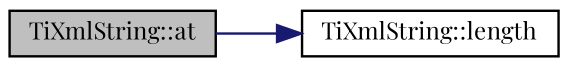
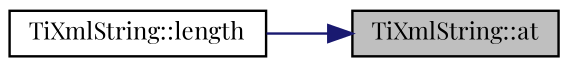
edge "TiXmlString::at" -> "TiXmlString::length": reversed
